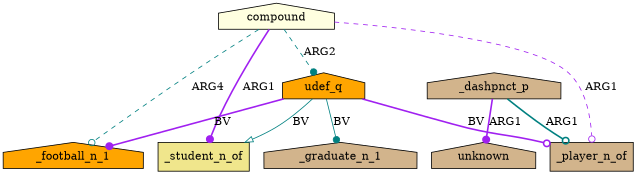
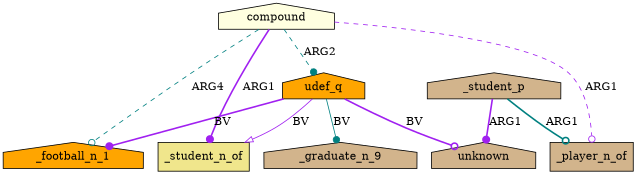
node "_dashpnct_p": label "_dashpnct_p" -> "_student_p"
edge "udef_q" -> "_student_n_of": color teal -> purple
edge "udef_q" -> "_player_n_of": now "udef_q" -> "unknown"
node "_graduate_n_1": label "_graduate_n_1" -> "_graduate_n_9"
